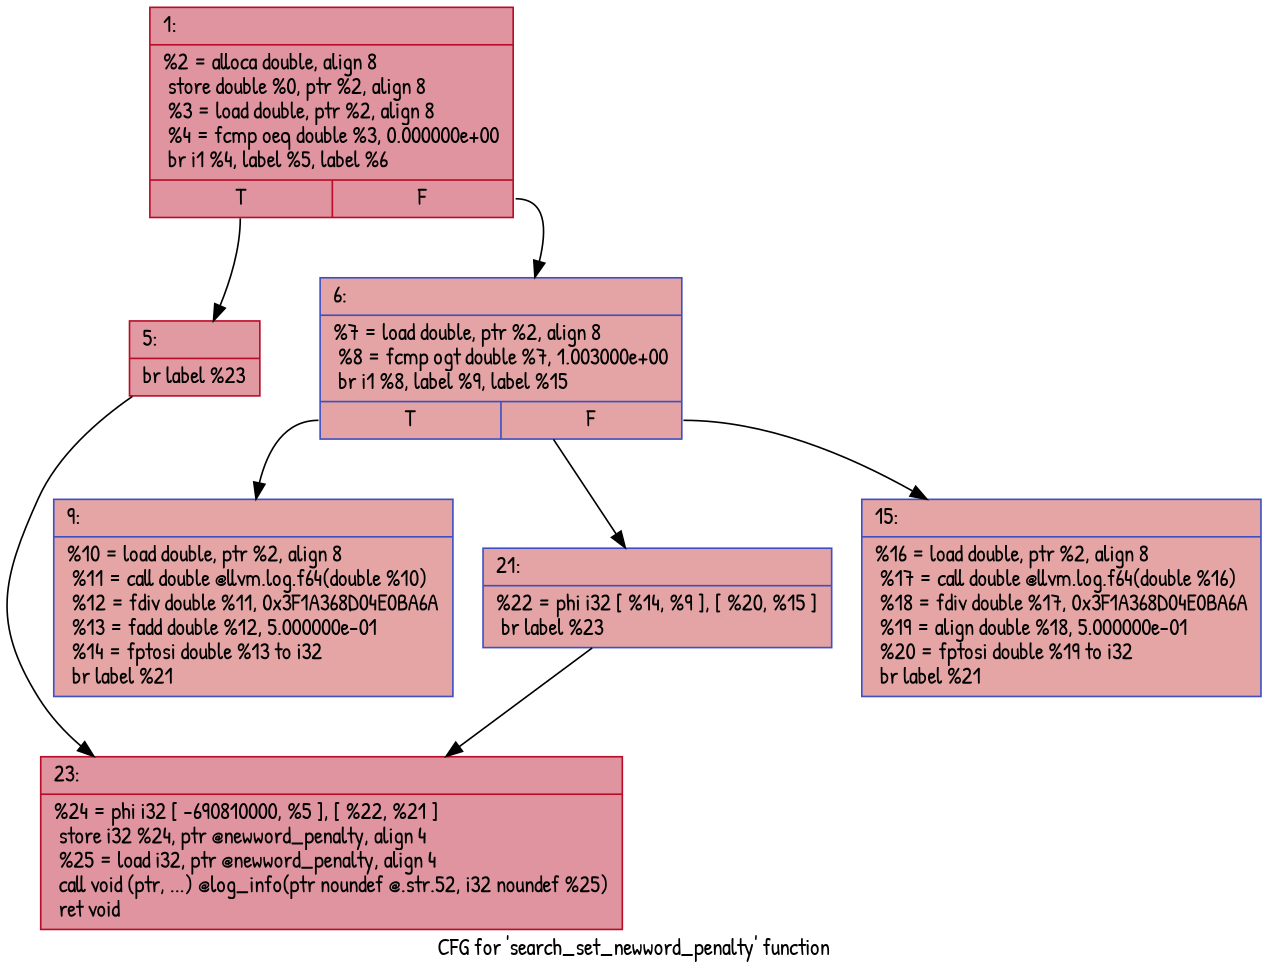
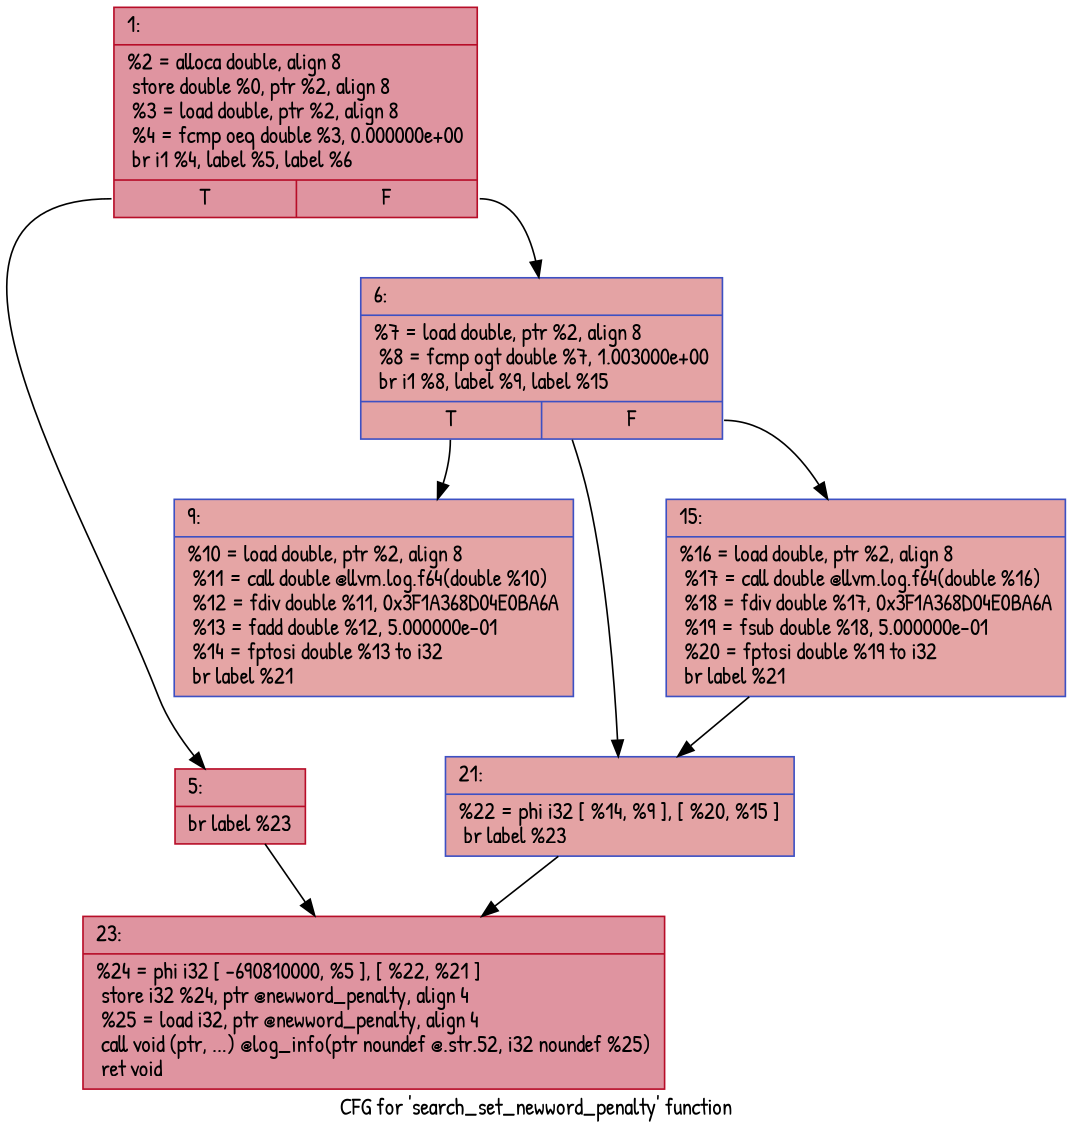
node "15:": text "%19 = align double %18, 5.000000e-01" -> "%19 = fsub double %18, 5.000000e-01"
edge "15:" -> "21:": added
